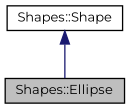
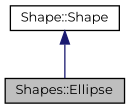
node "Shapes::Shape": label "Shapes::Shape" -> "Shape::Shape"
